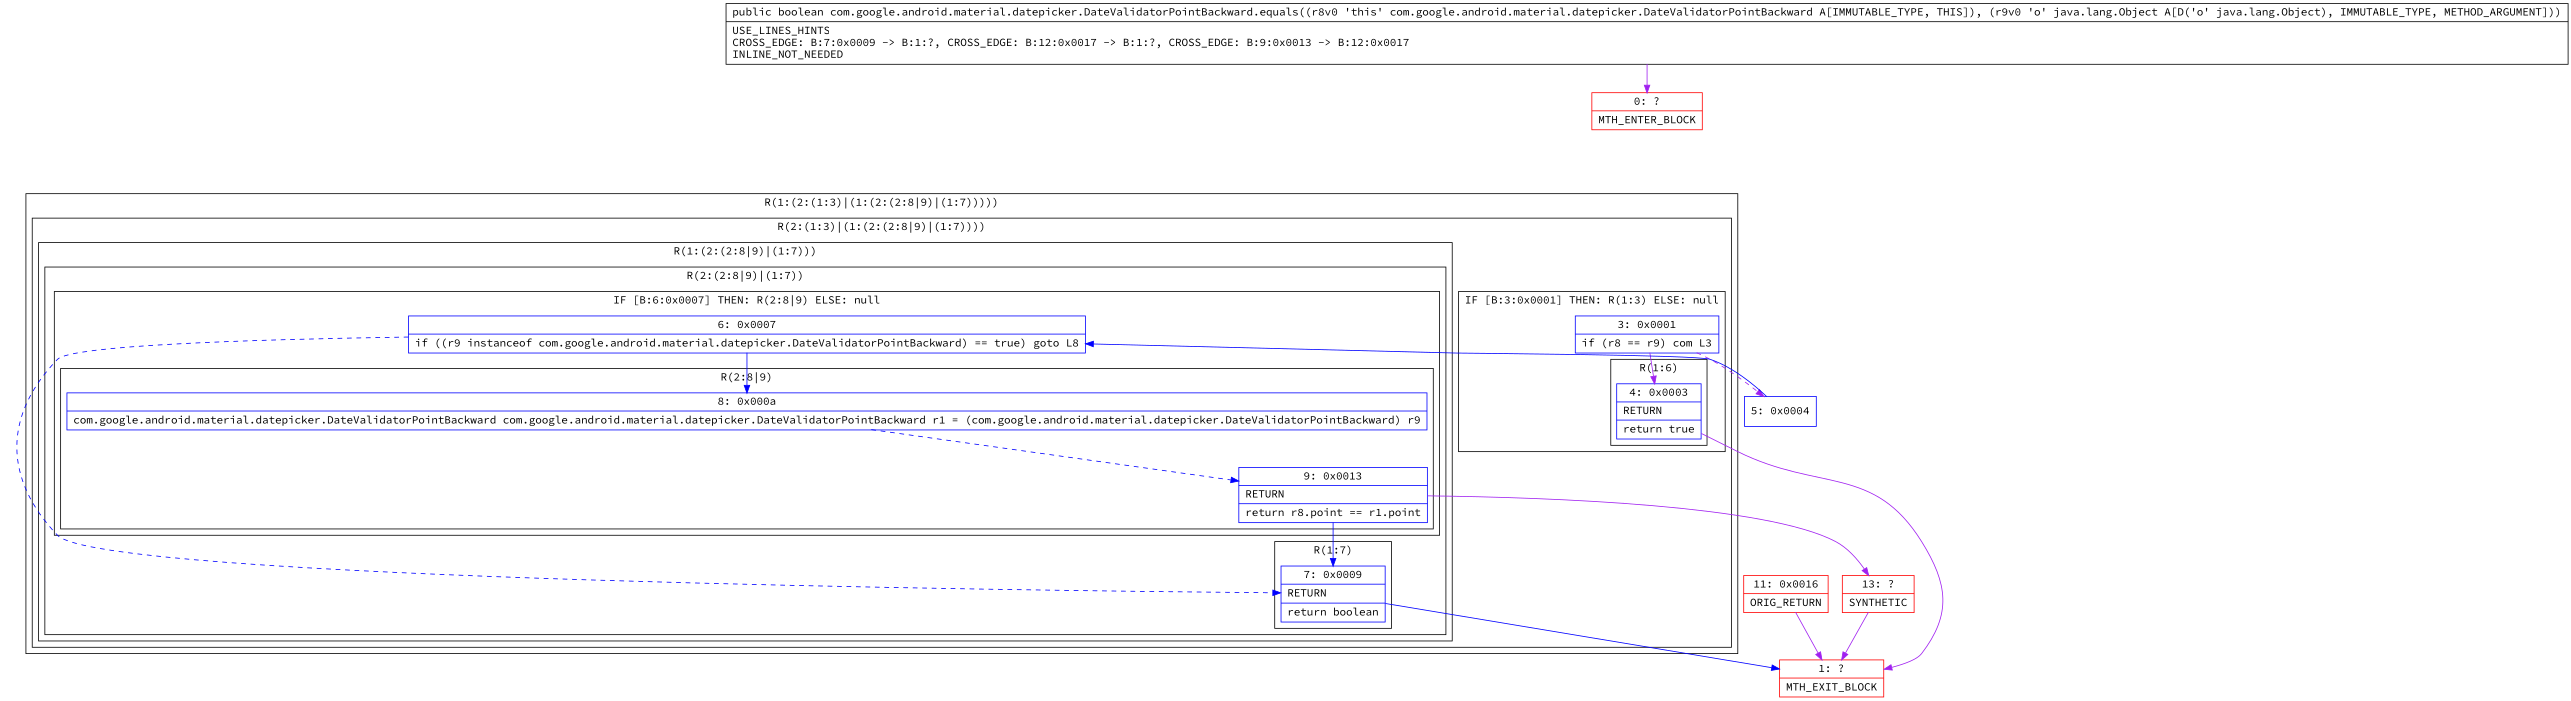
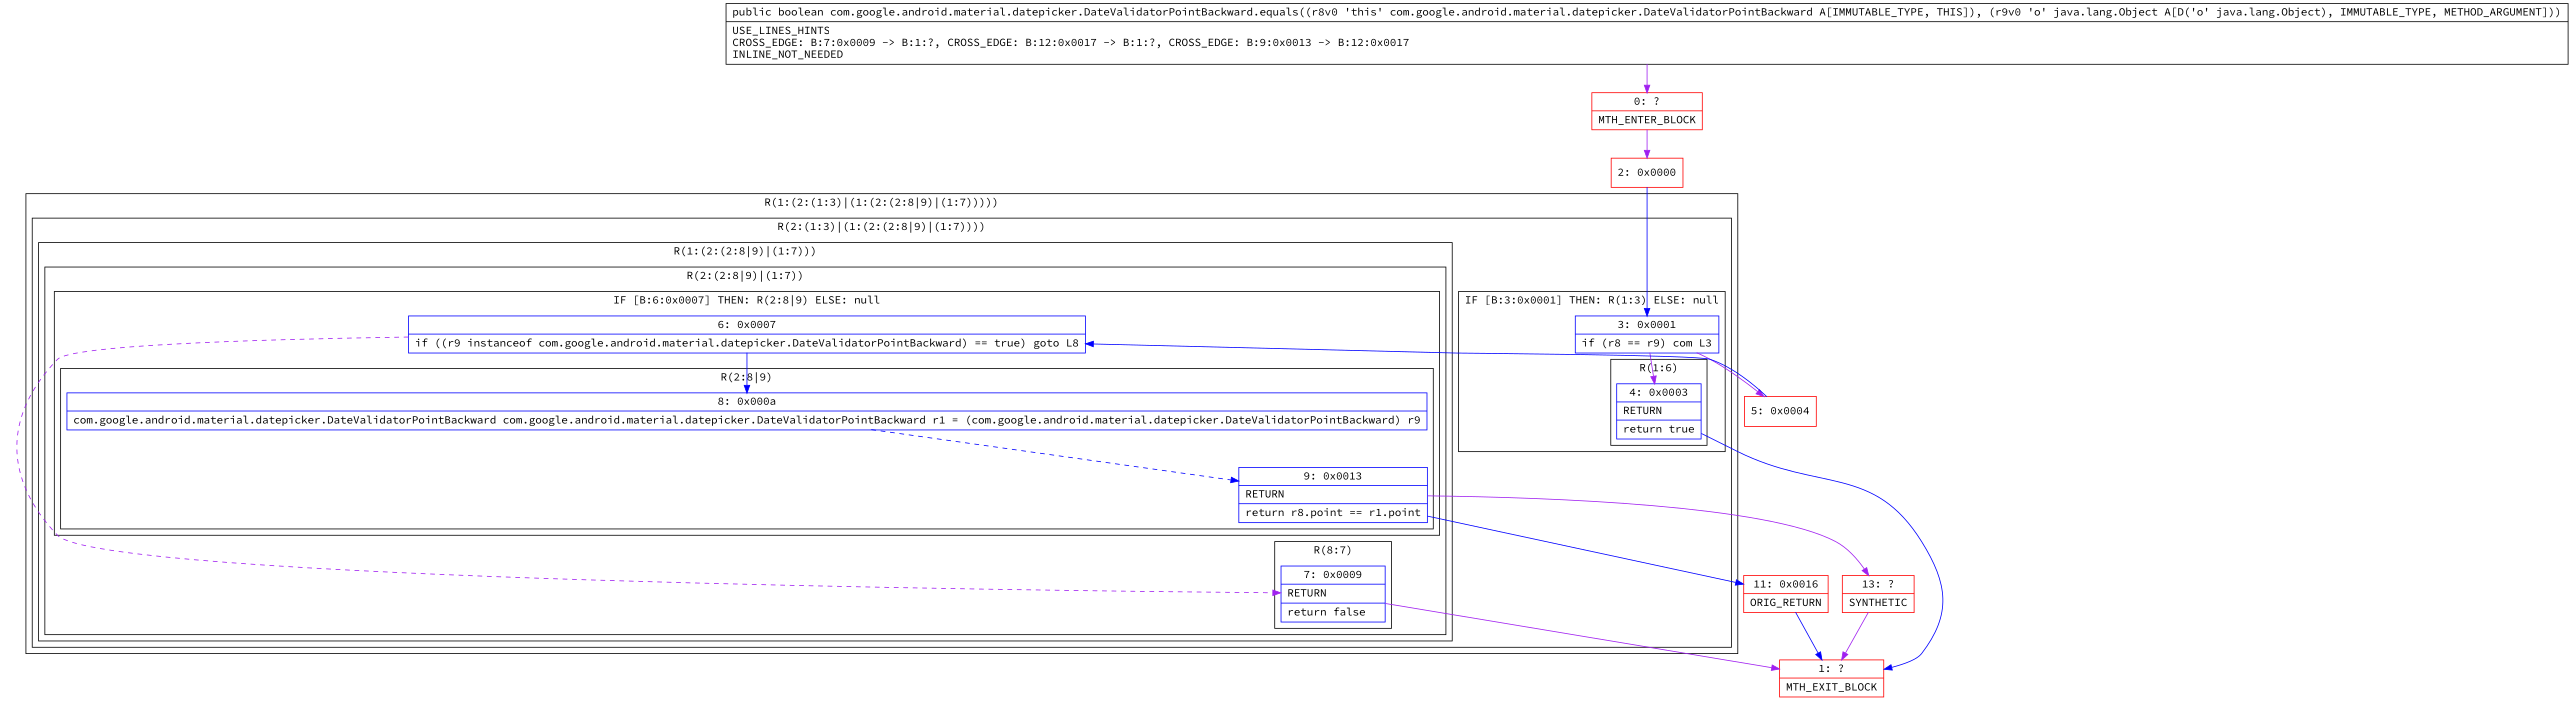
node "2: 0x0000": added
edge "3: 0x0001" -> "5: 0x0004": style dashed -> solid
node "5: 0x0004": color blue -> red
edge "4: 0x0003" -> "1: ?": color purple -> blue
edge "9: 0x0013" -> "7: 0x0009": now "9: 0x0013" -> "11: 0x0016"
cluster "R(1:7)": label "R(1:7)" -> "R(8:7)"
edge "6: 0x0007" -> "7: 0x0009": color blue -> purple
node "7: 0x0009": text "return boolean" -> "return false"
edge "11: 0x0016" -> "1: ?": color purple -> blue
edge "7: 0x0009" -> "1: ?": color blue -> purple
